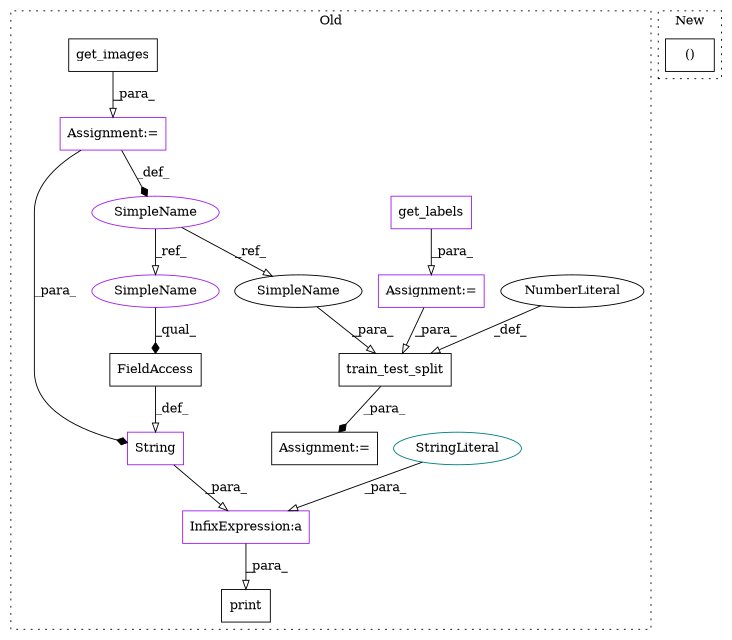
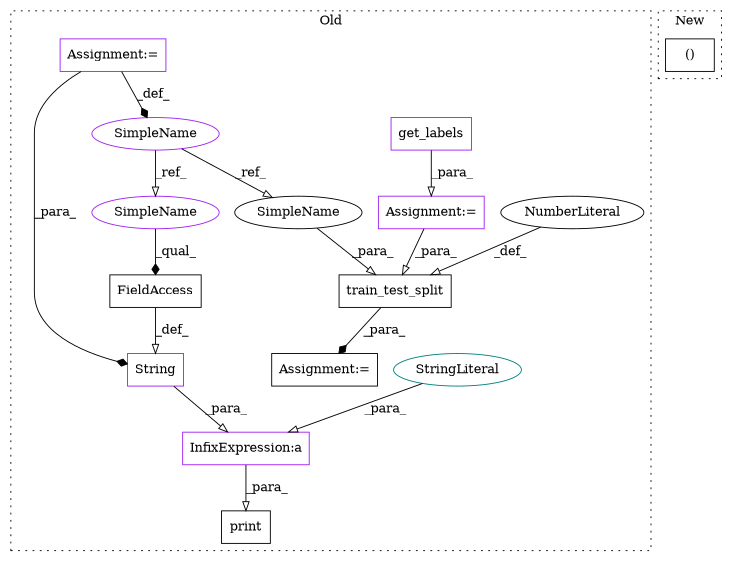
node "get_images": removed
